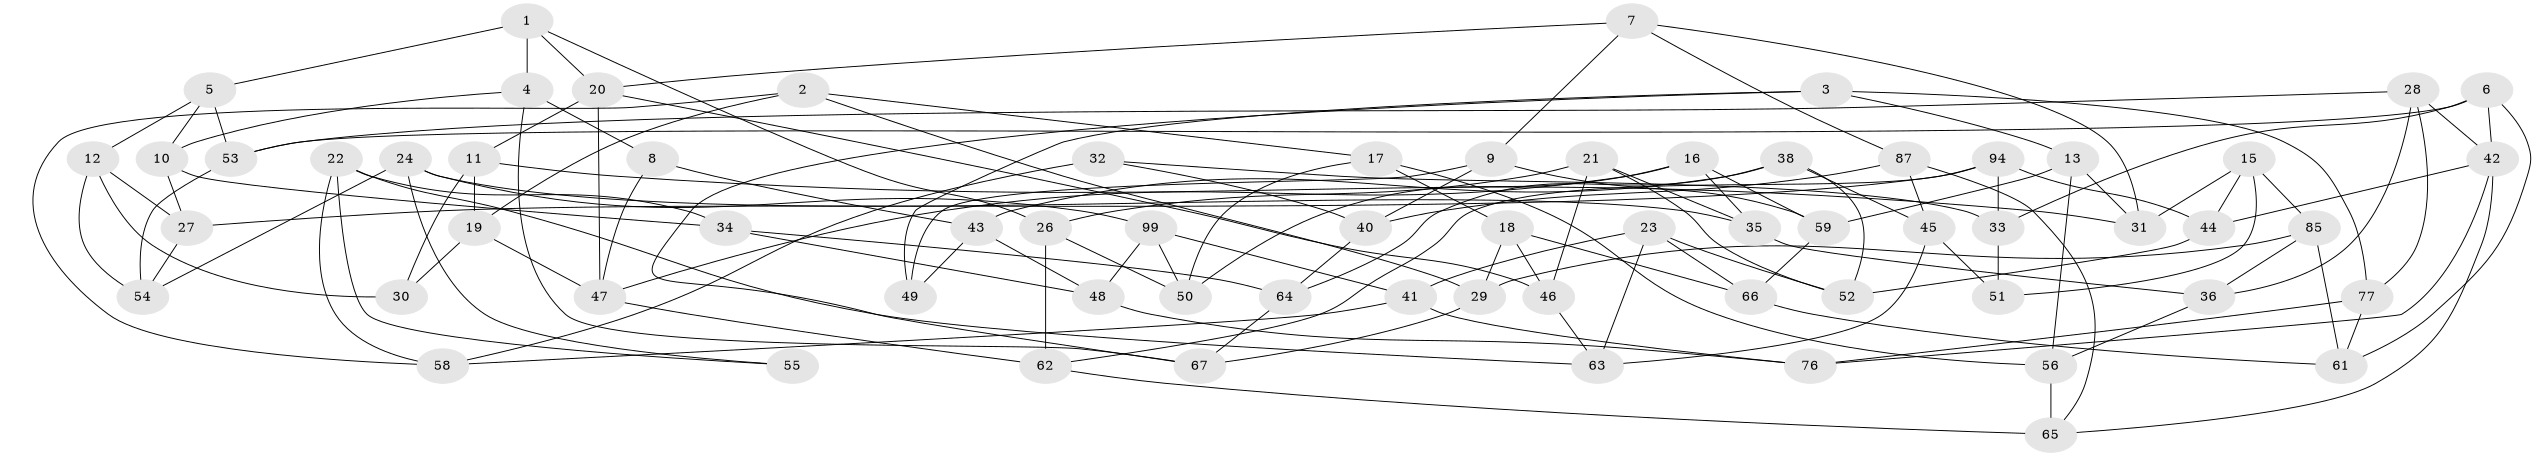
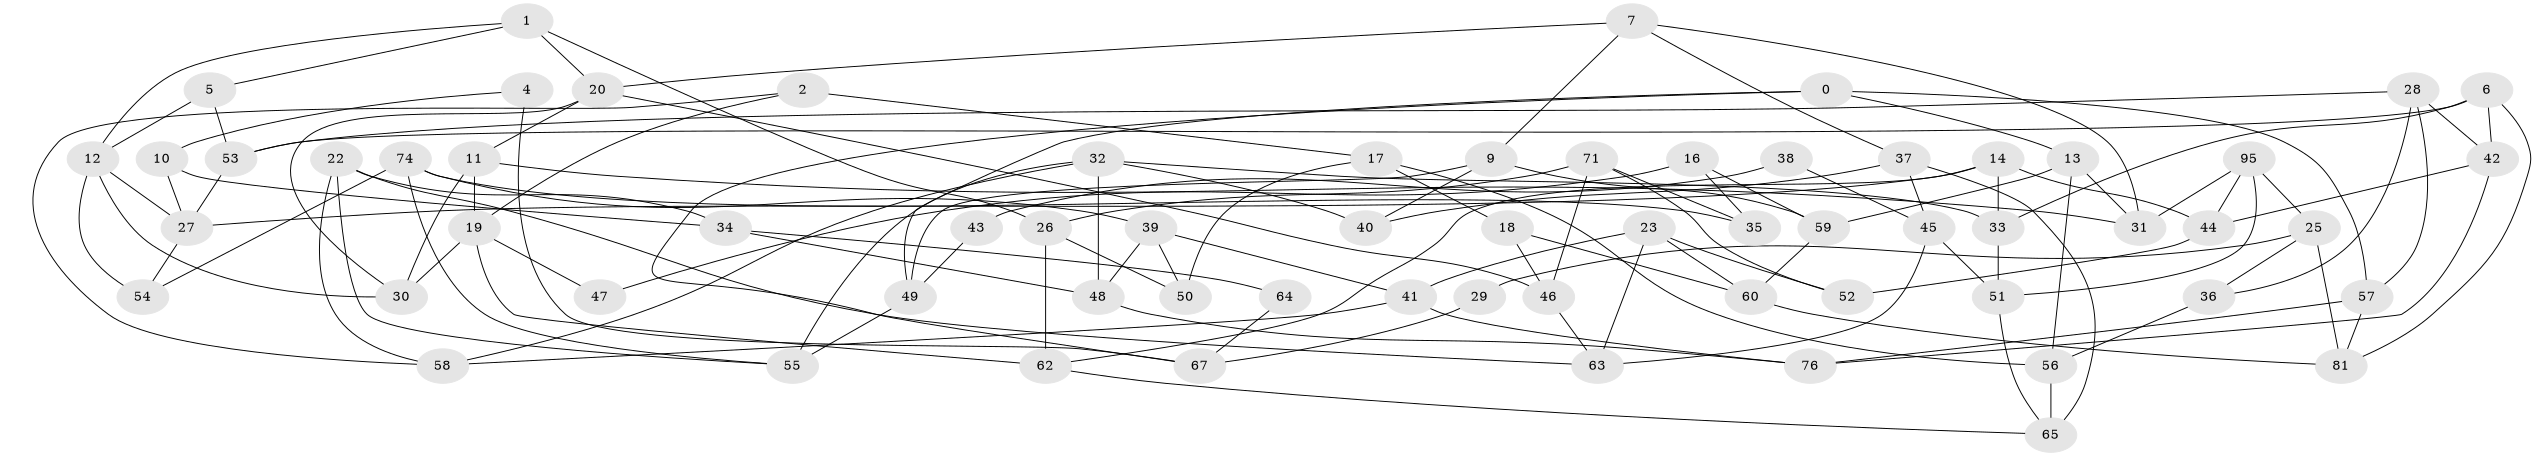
edge "1" -- "4": now "1" -- "12"
node "3": label "3" -> "0"
edge "5" -- "10": removed
node "24": label "24" -> "74"
node "8": removed
node "21": label "21" -> "71"
node "87": label "87" -> "37"
node "94": label "94" -> "14"
node "15": label "15" -> "95"
edge "2" -- "29": removed
edge "20" -- "47": now "20" -- "30"
edge "38" -- "52": removed
edge "53" -- "54": now "53" -- "27"
edge "16" -- "50": removed
edge "38" -- "64": removed
edge "32" -- "55": added
node "99": label "99" -> "39"
node "85": label "85" -> "25"
edge "18" -- "29": removed
edge "40" -- "64": removed
edge "43" -- "48": now "32" -- "48"
edge "35" -- "36": removed
node "66": label "66" -> "60"
node "77": label "77" -> "57"
edge "49" -- "55": added
edge "47" -- "62": now "19" -- "62"
node "61": label "61" -> "81"
edge "42" -- "65": now "51" -- "65"
